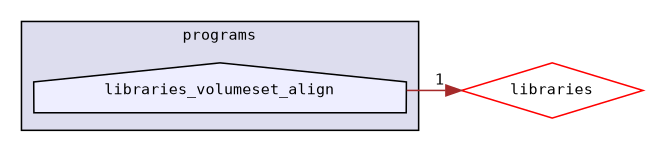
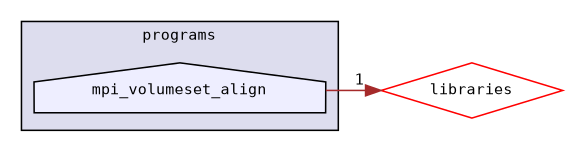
node "libraries_volumeset_align": label "libraries_volumeset_align" -> "mpi_volumeset_align"
